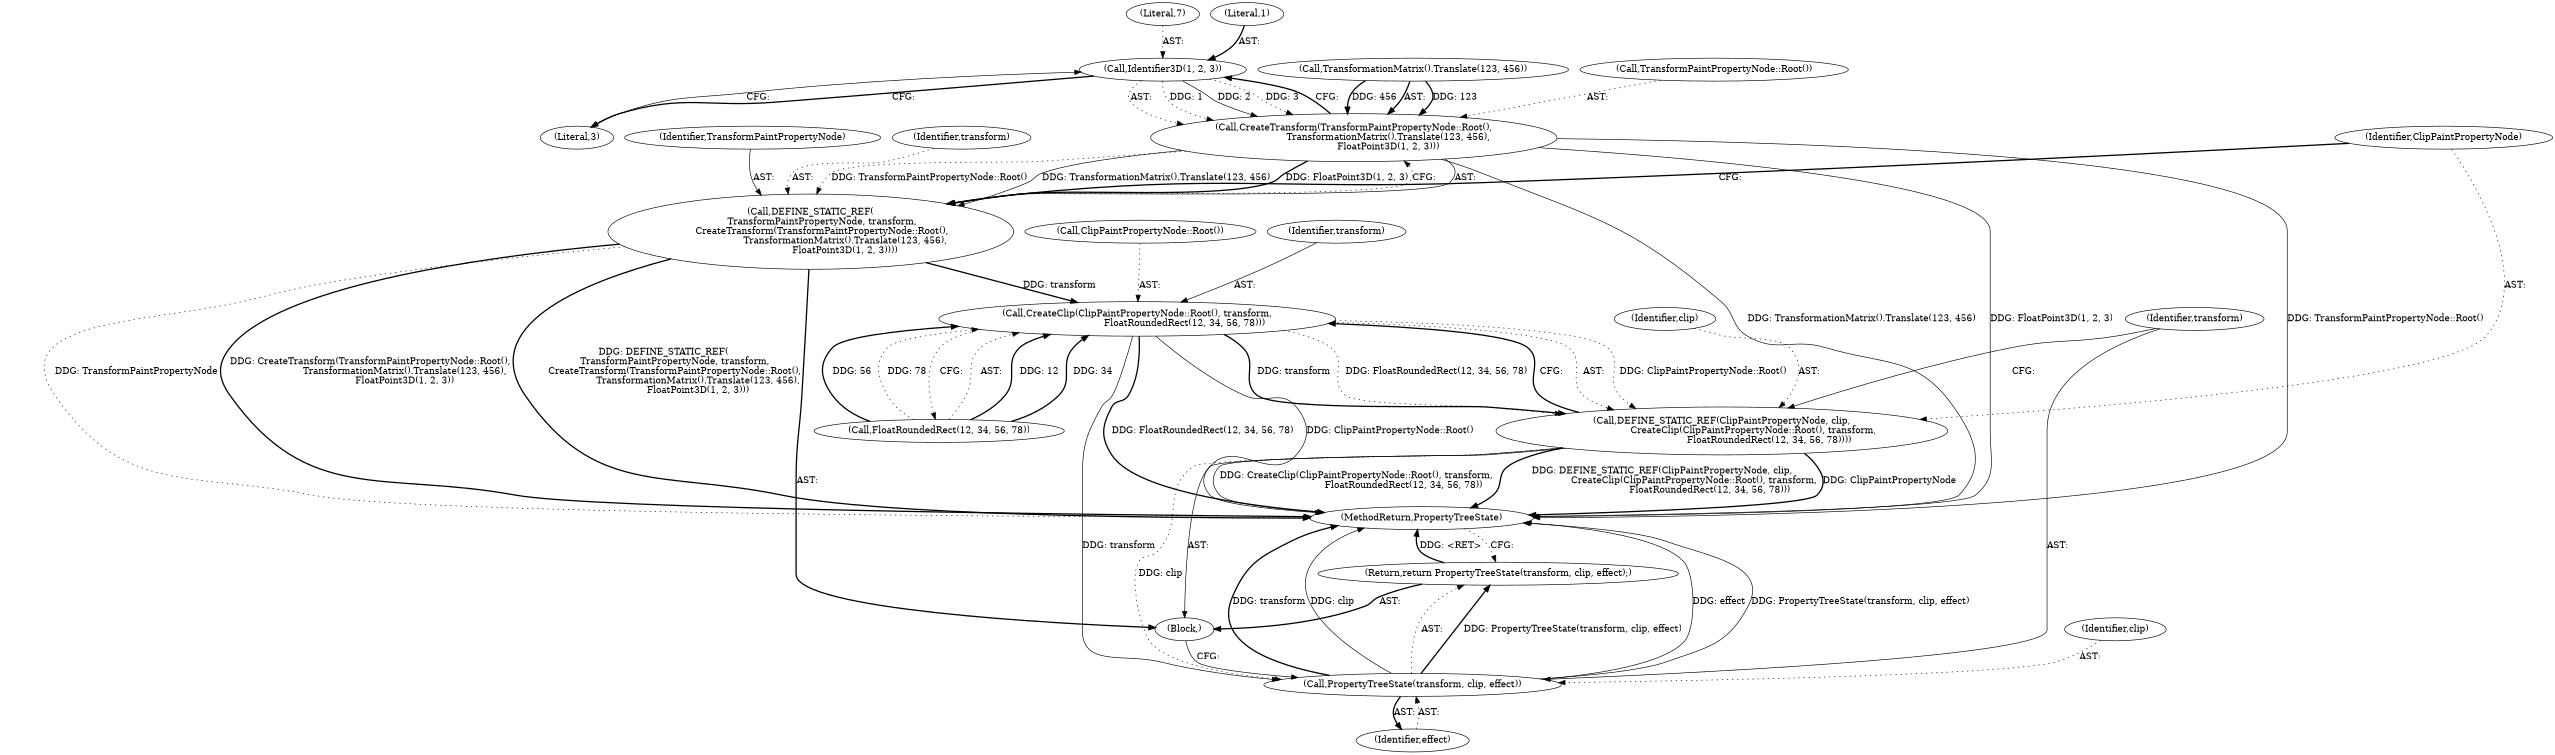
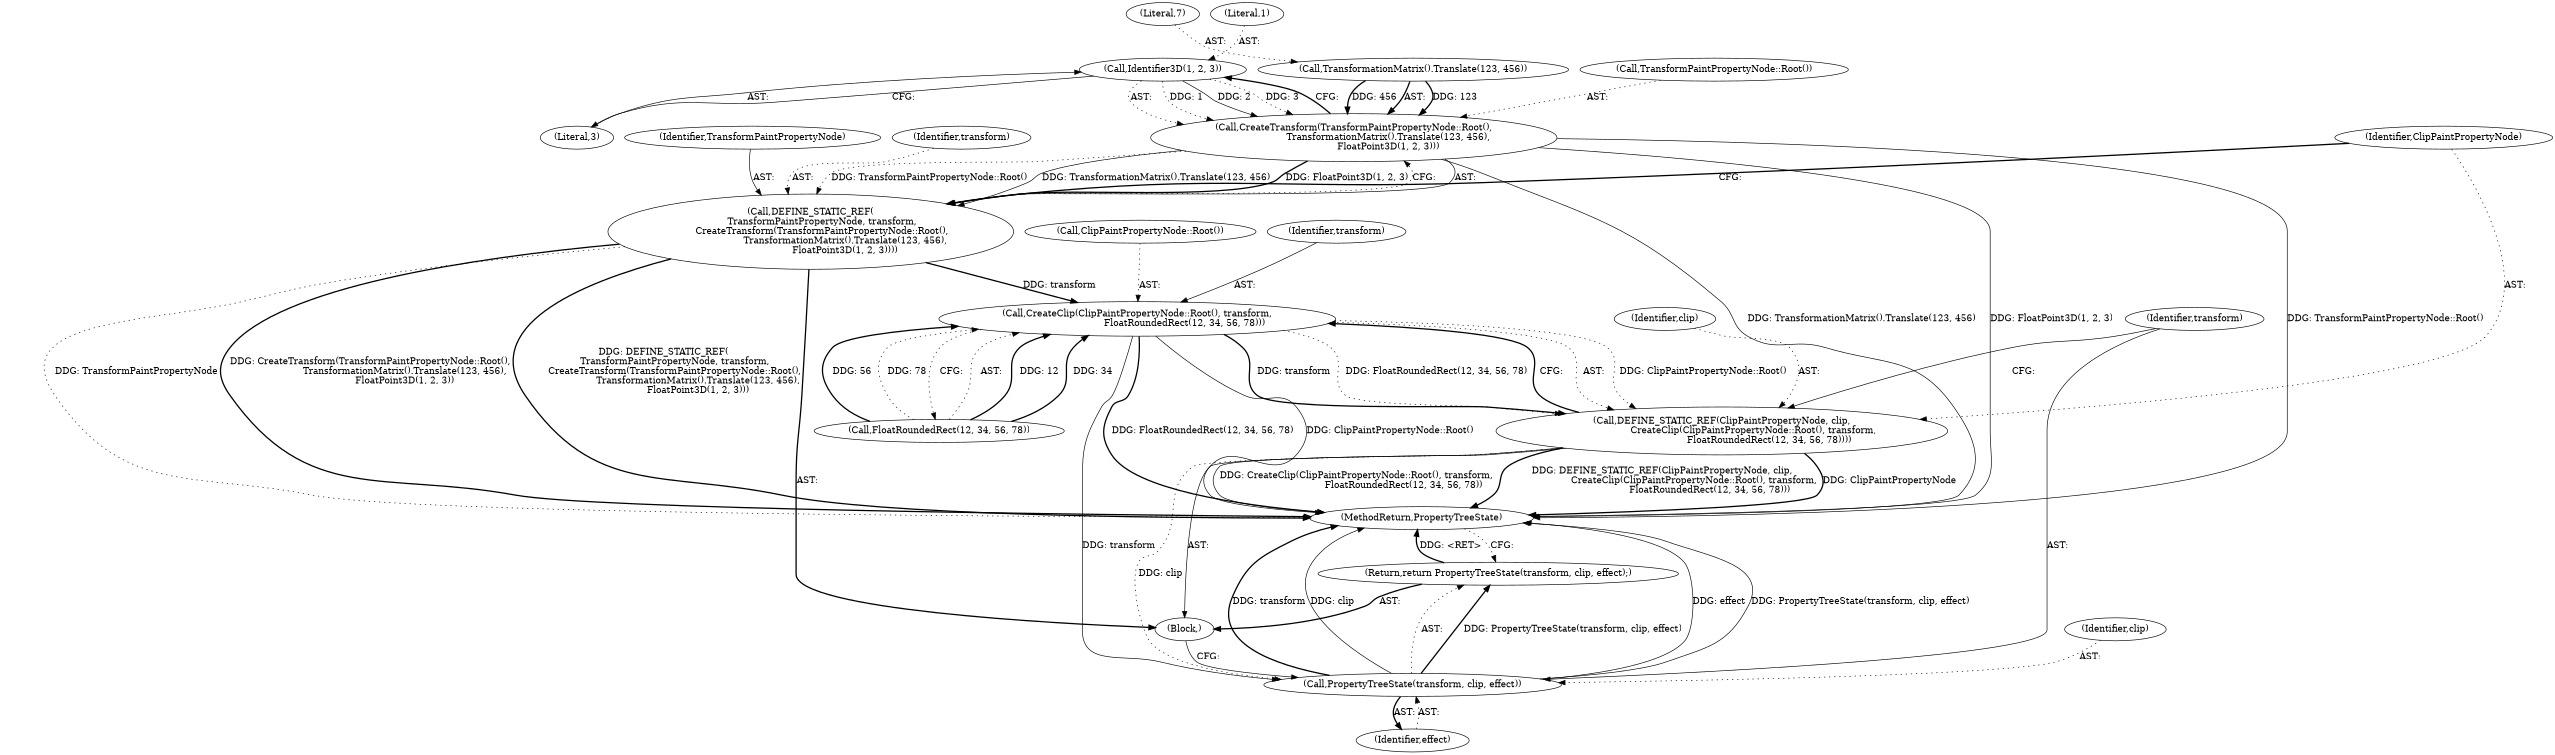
edge "(Literal,7)" -> "(Call,Identifier3D(1, 2, 3))": now "(Literal,7)" -> "(Call,TransformationMatrix().Translate(123, 456))"
edge "(Literal,1)" -> "(Call,Identifier3D(1, 2, 3))": style bold -> dotted
edge "(Literal,3)" -> "(Call,Identifier3D(1, 2, 3))": label "CFG: " -> "AST: "
edge "(Call,Identifier3D(1, 2, 3))" -> "(Literal,3)": style bold -> solid
